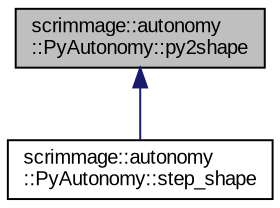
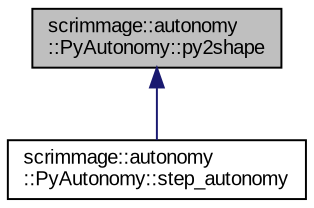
node "scrimmage::autonomy ::PyAutonomy::step_shape": label "scrimmage::autonomy ::PyAutonomy::step_shape" -> "scrimmage::autonomy ::PyAutonomy::step_autonomy"
